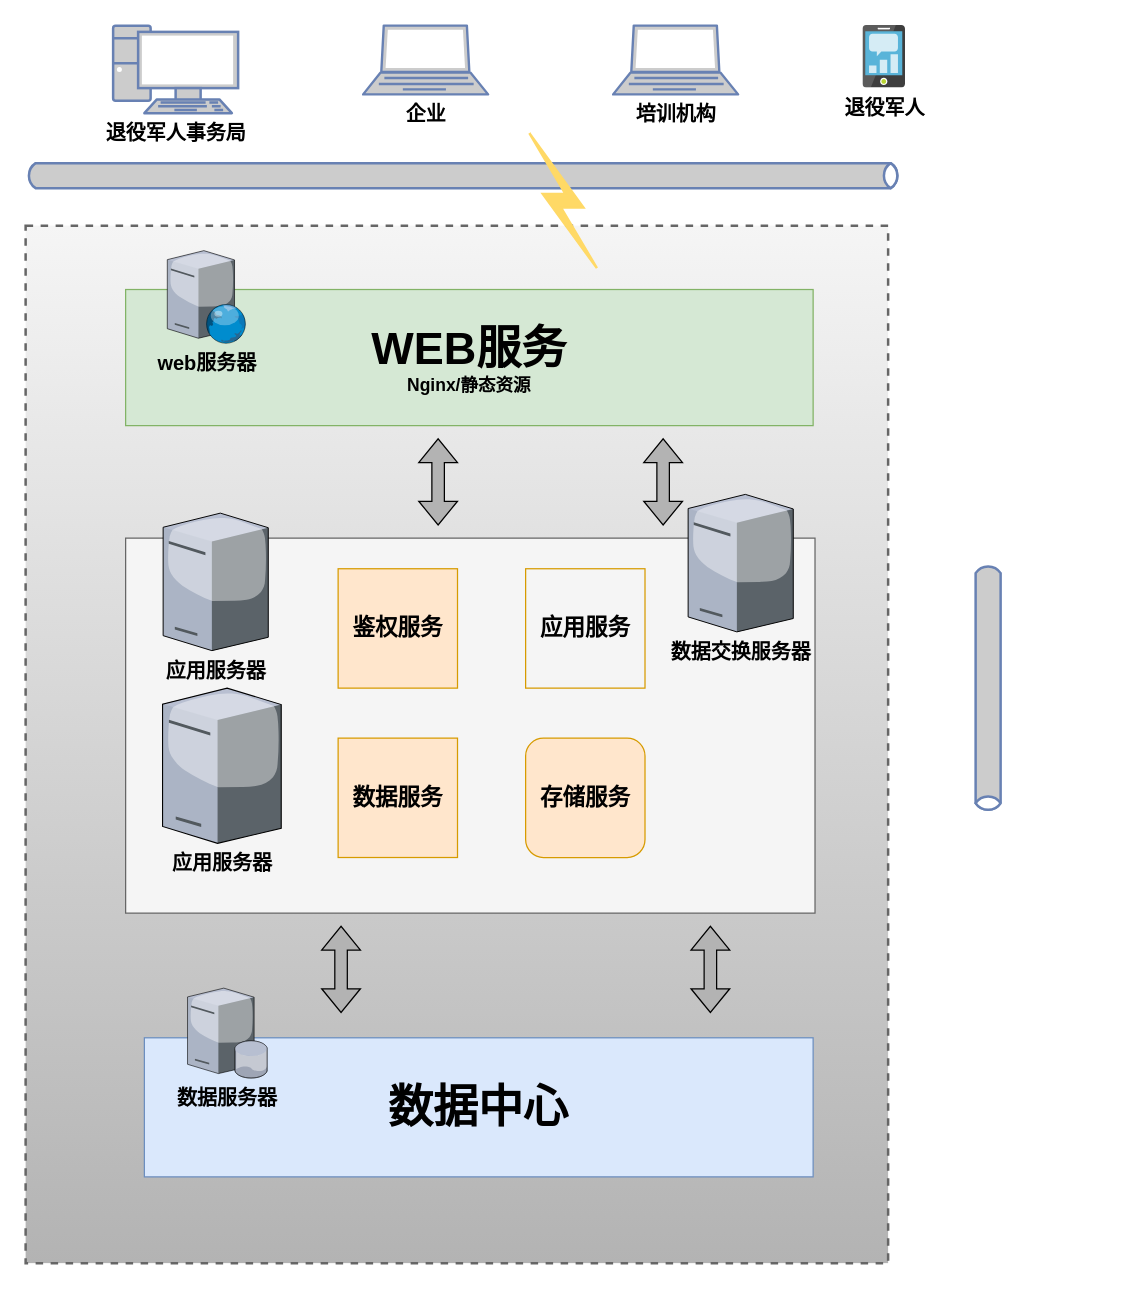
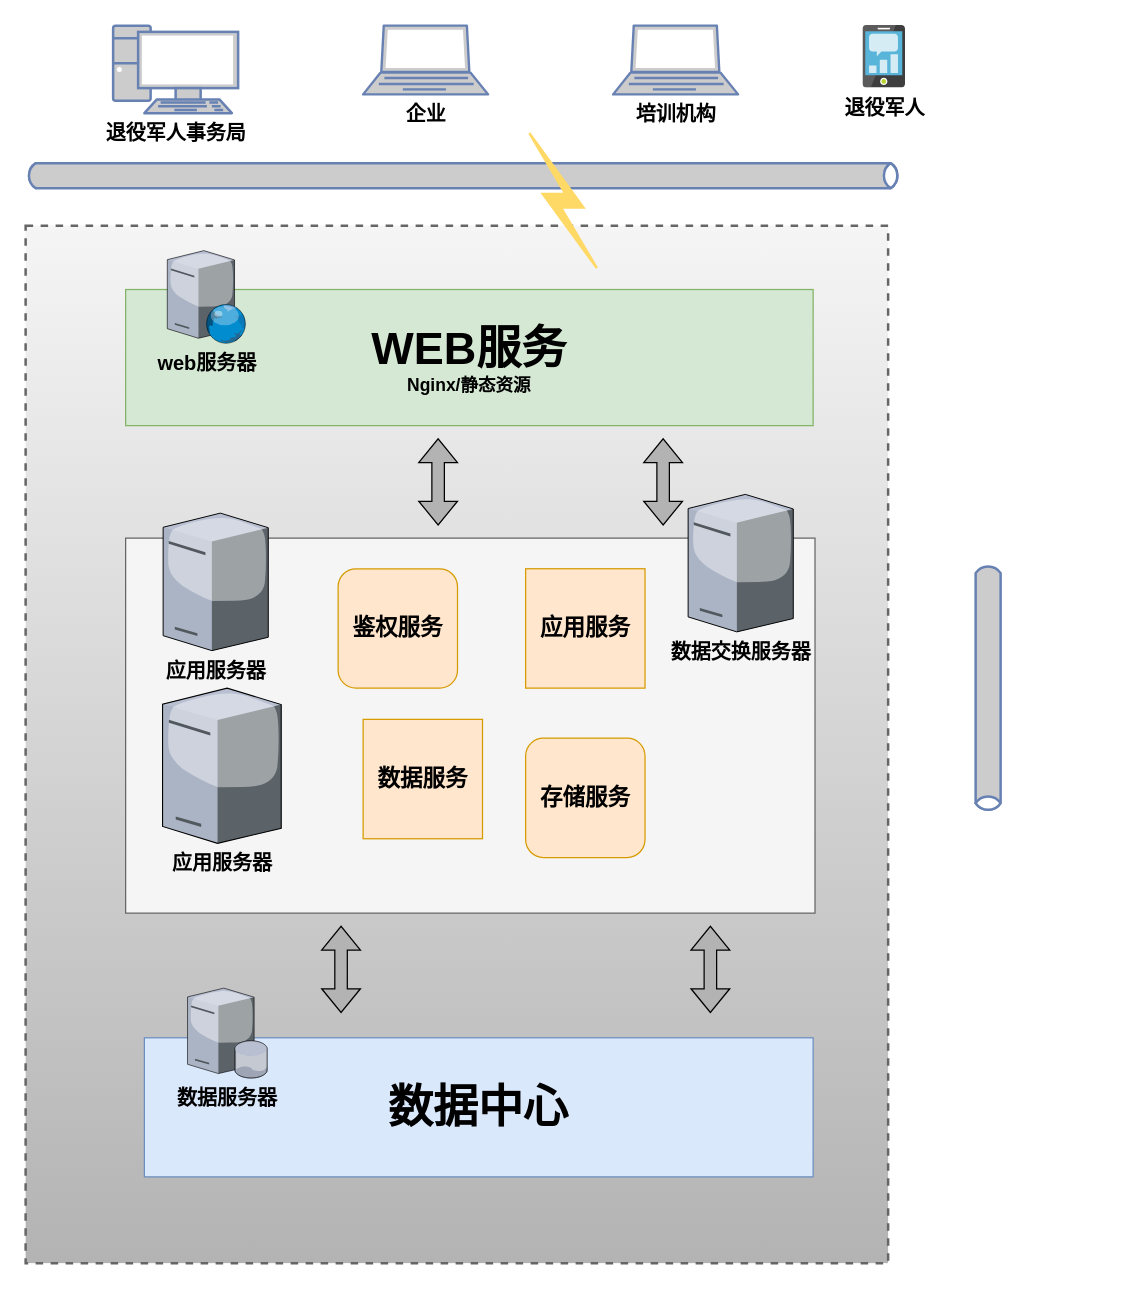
node "鉴权服务": shape rectangle -> rounded rectangle
node "应用服务": fillcolor #f5f5f5 -> #ffe6cc
node "数据服务": moved (398, 798) -> (423, 779)
